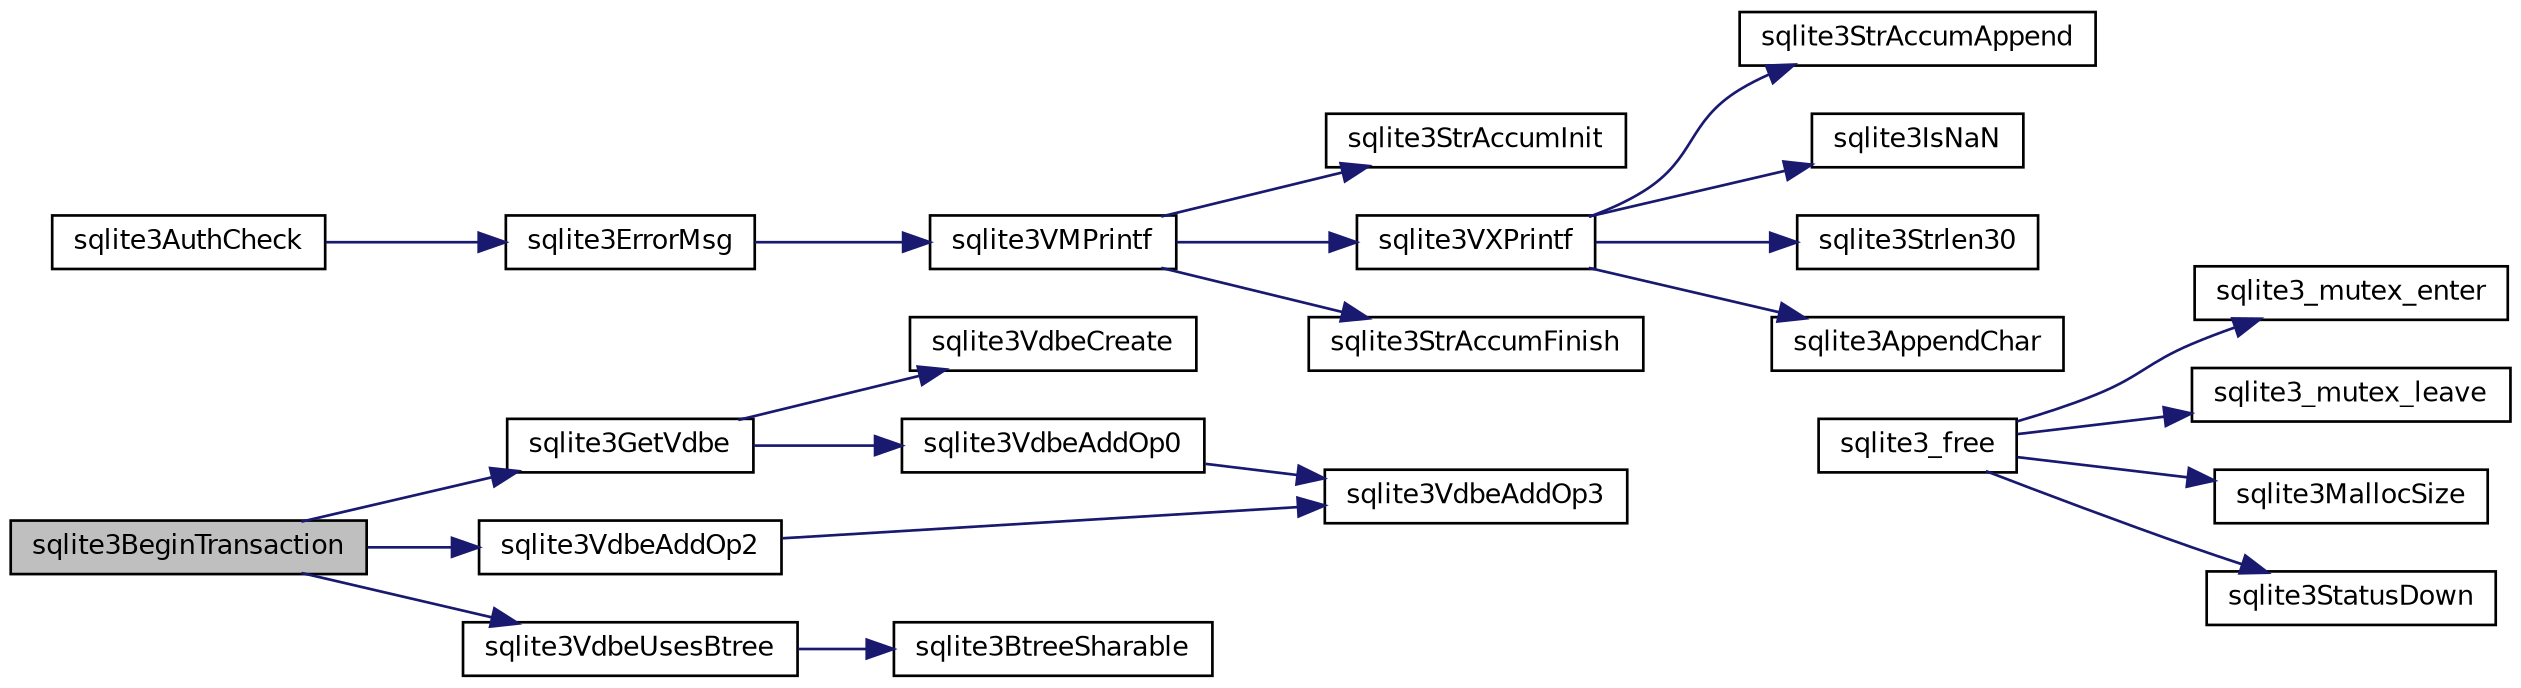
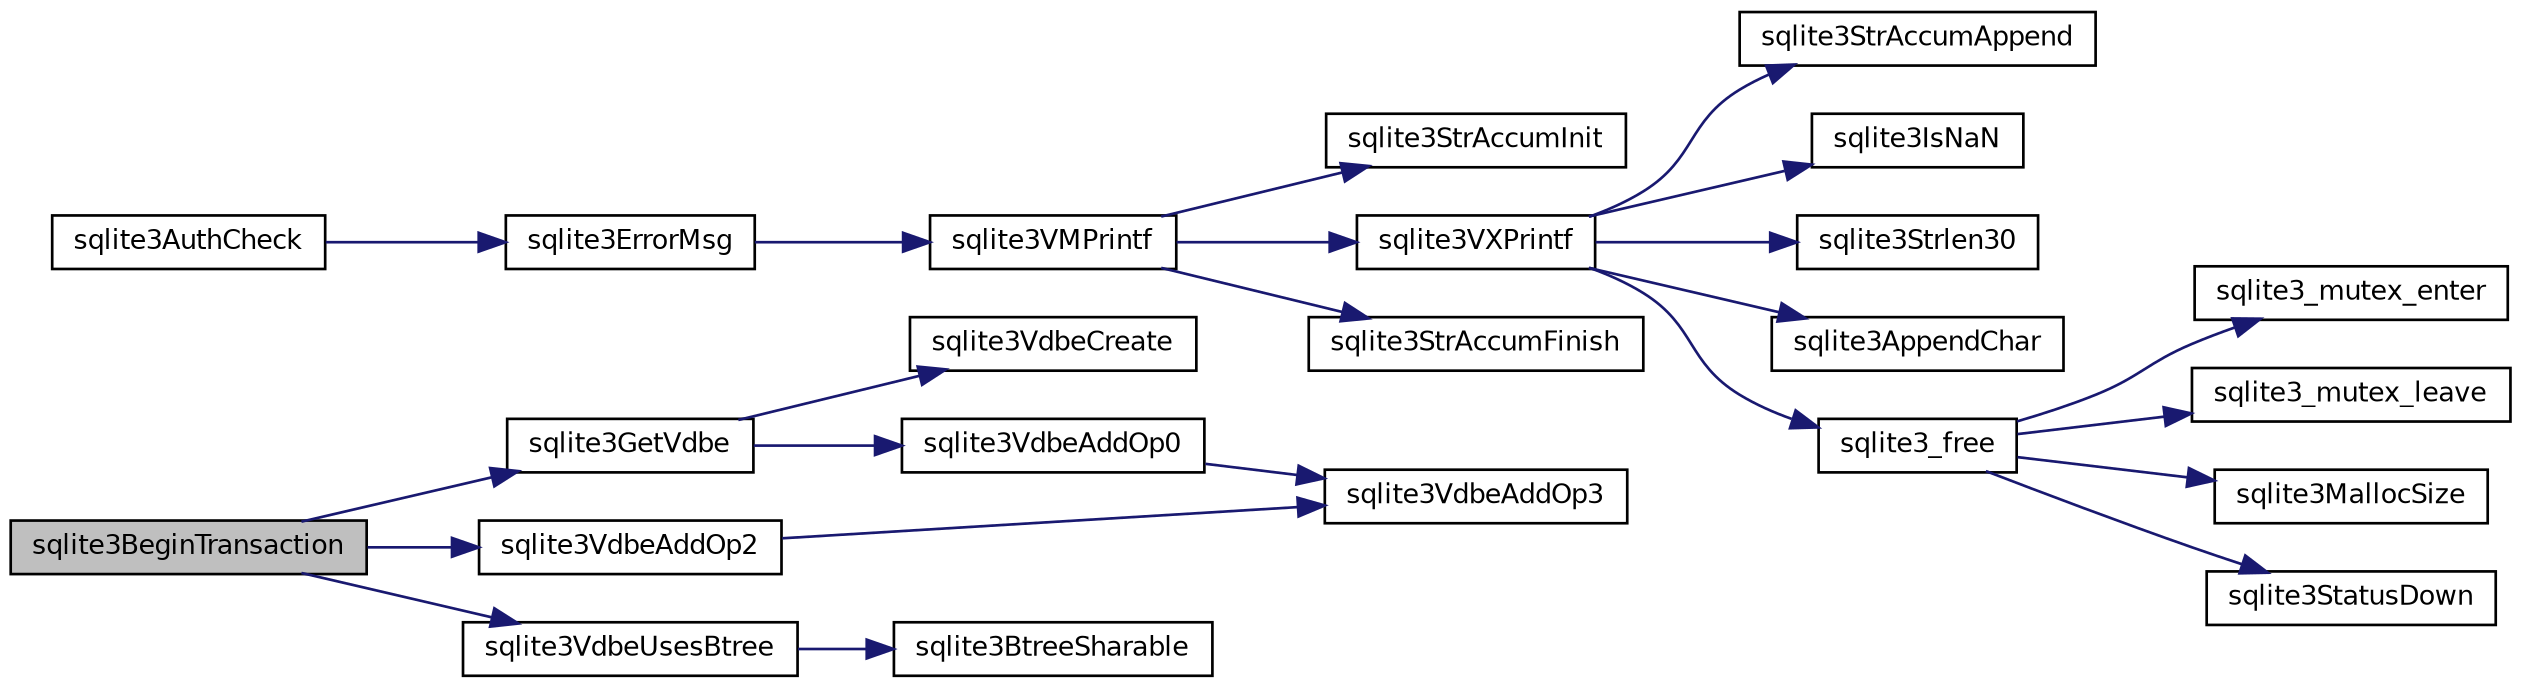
edge "sqlite3VXPrintf" -> "sqlite3_free": added
